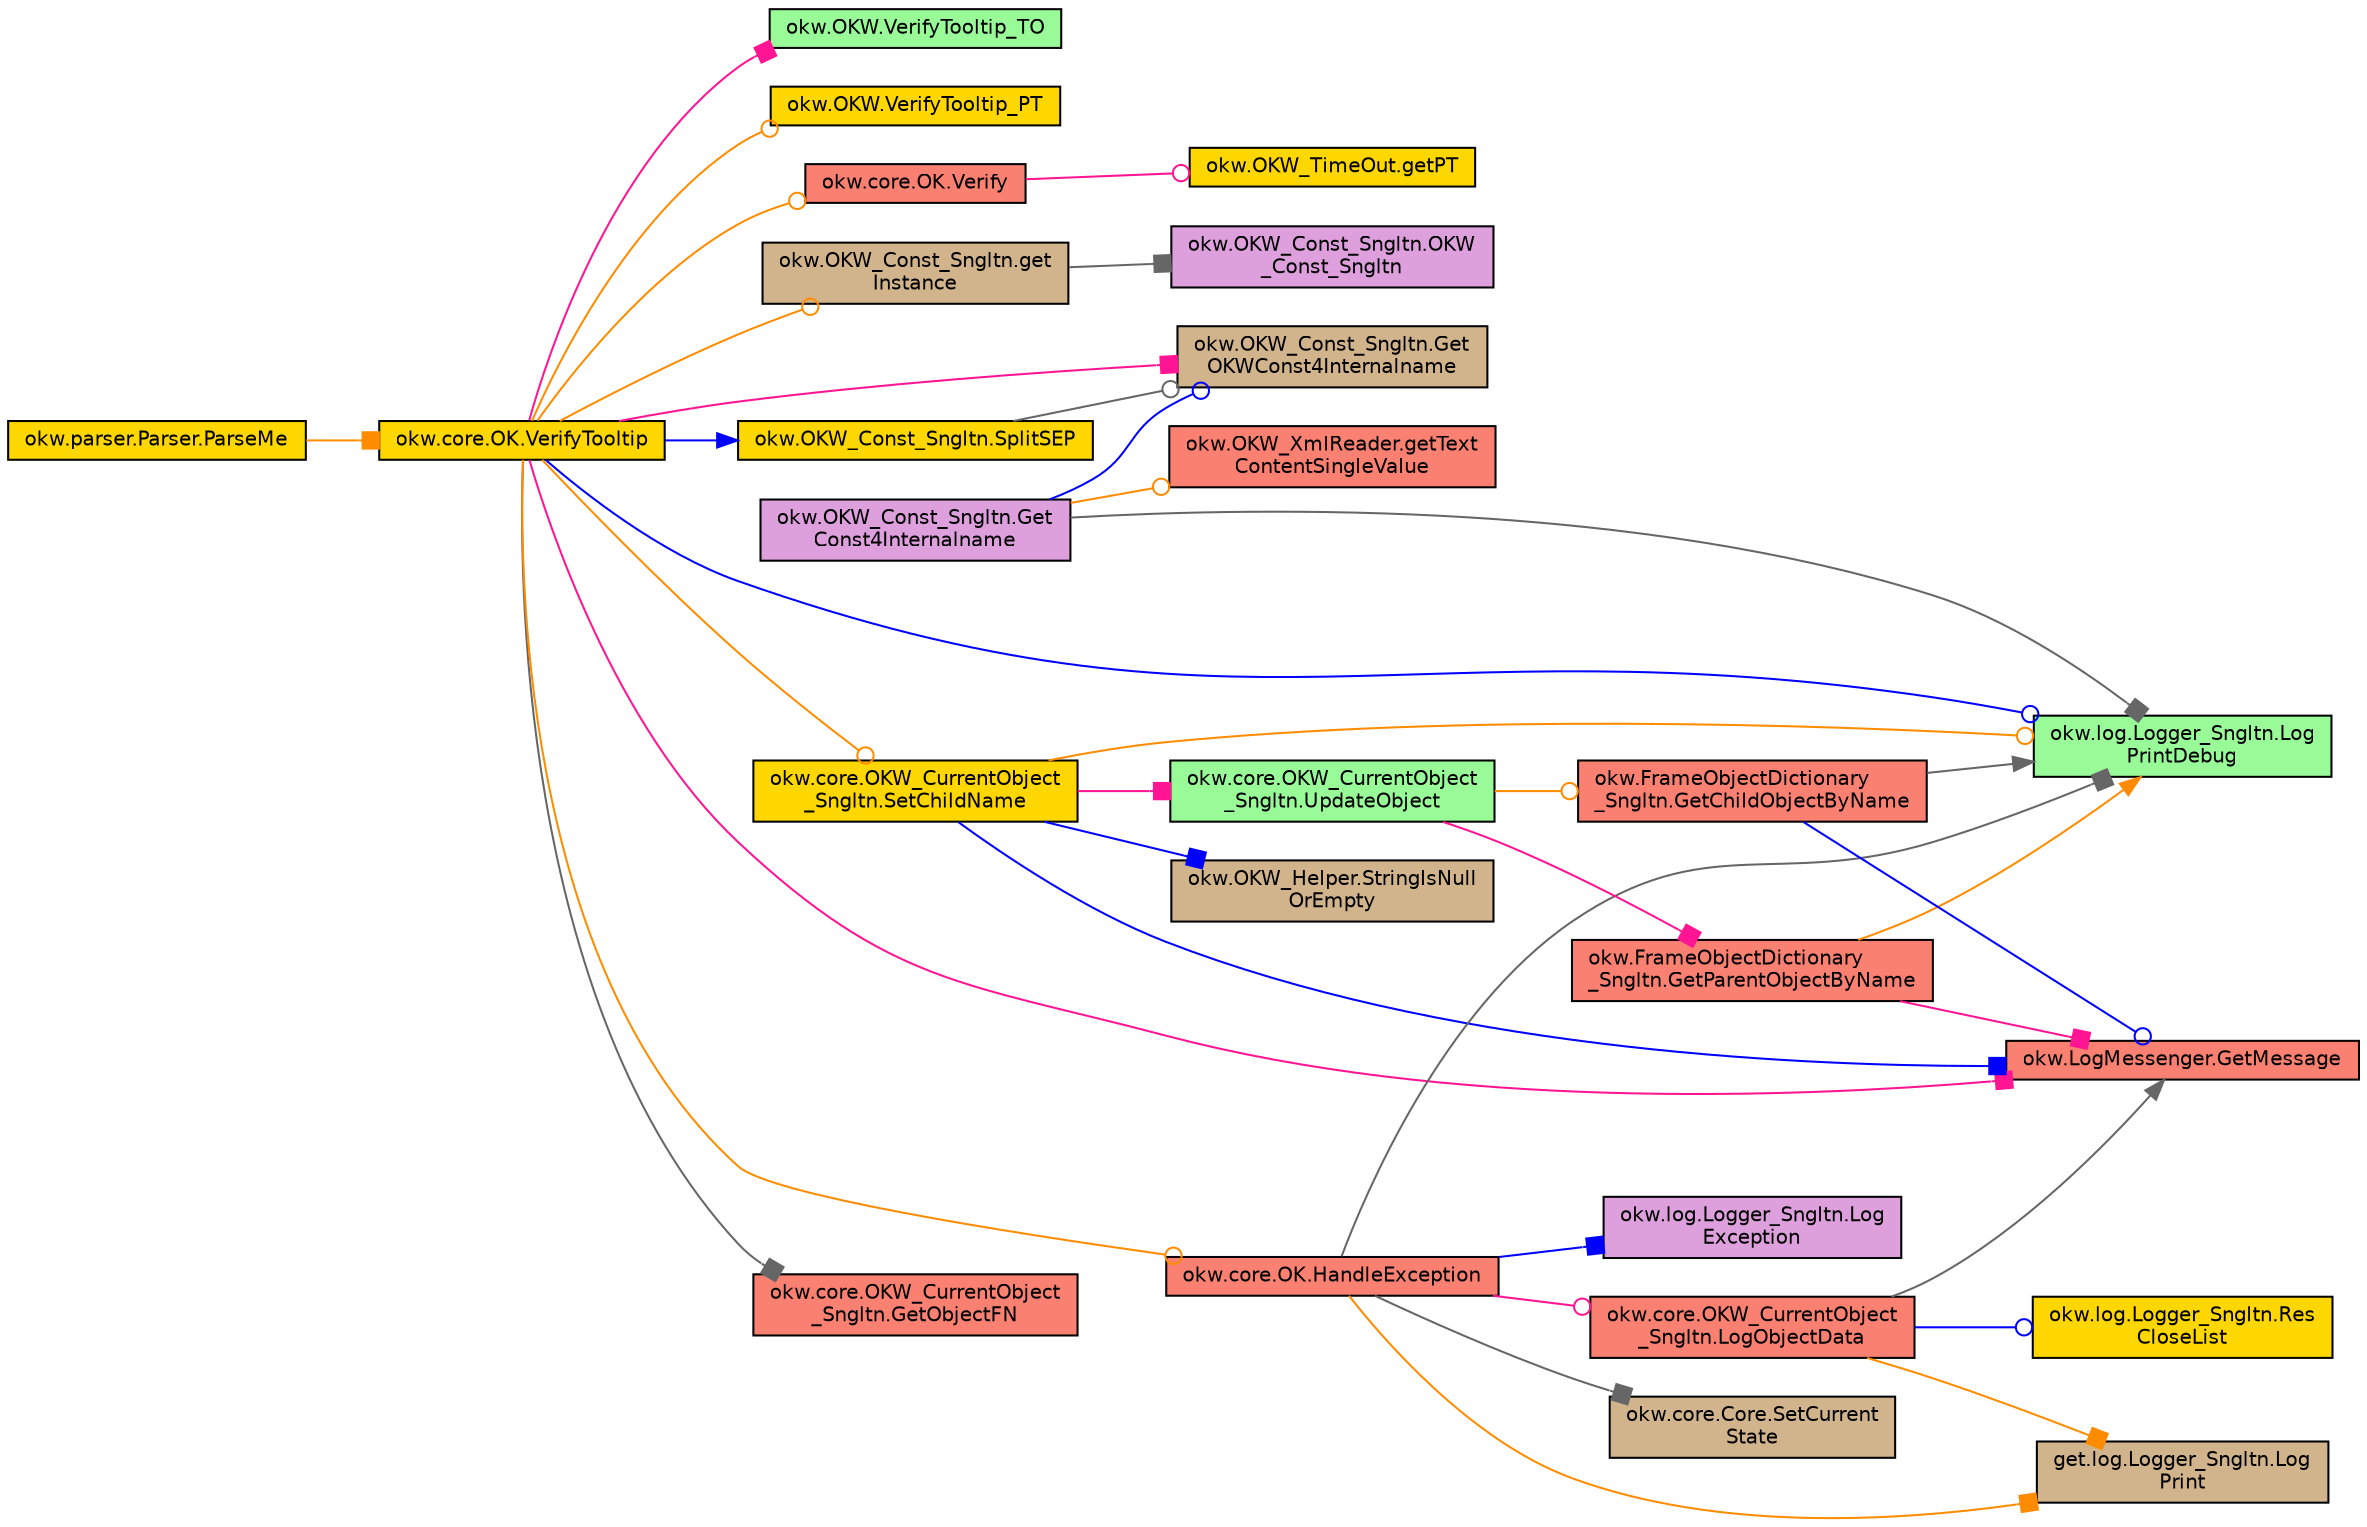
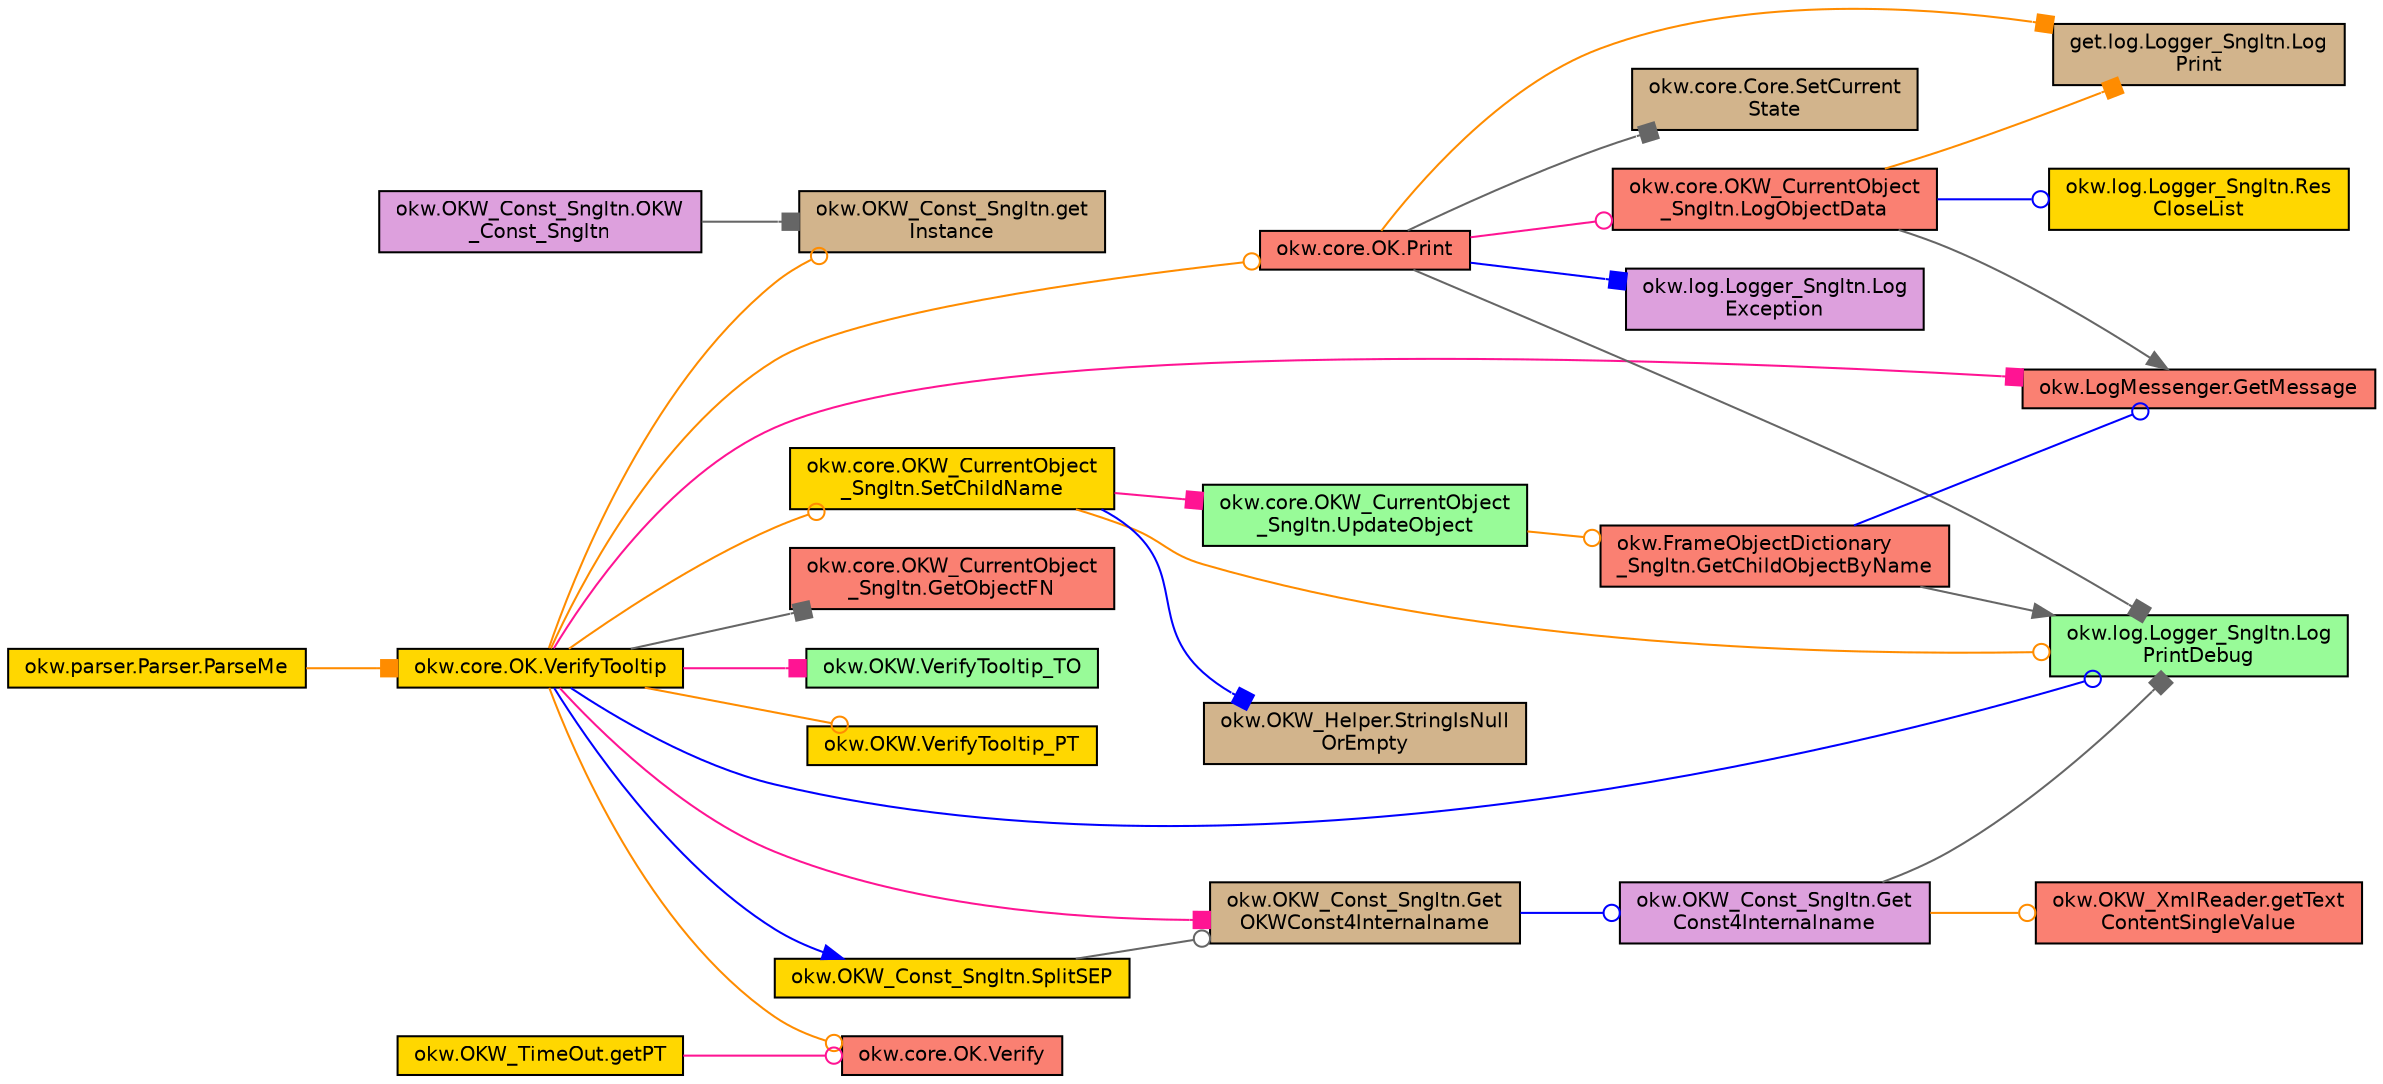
edge "okw.core.OK.Verify" -> "okw.OKW_TimeOut.getPT": reversed
edge "okw.OKW_Const_Sngltn.get Instance" -> "okw.OKW_Const_Sngltn.OKW _Const_Sngltn": reversed
edge "okw.OKW_Const_Sngltn.Get Const4Internalname" -> "okw.OKW_Const_Sngltn.Get OKWConst4Internalname": reversed
node "okw.FrameObjectDictionary _Sngltn.GetParentObjectByName": removed
edge "okw.core.OKW_CurrentObject _Sngltn.SetChildName" -> "okw.LogMessenger.GetMessage": removed
node "okw.core.OK.HandleException": label "okw.core.OK.HandleException" -> "okw.core.OK.Print"
